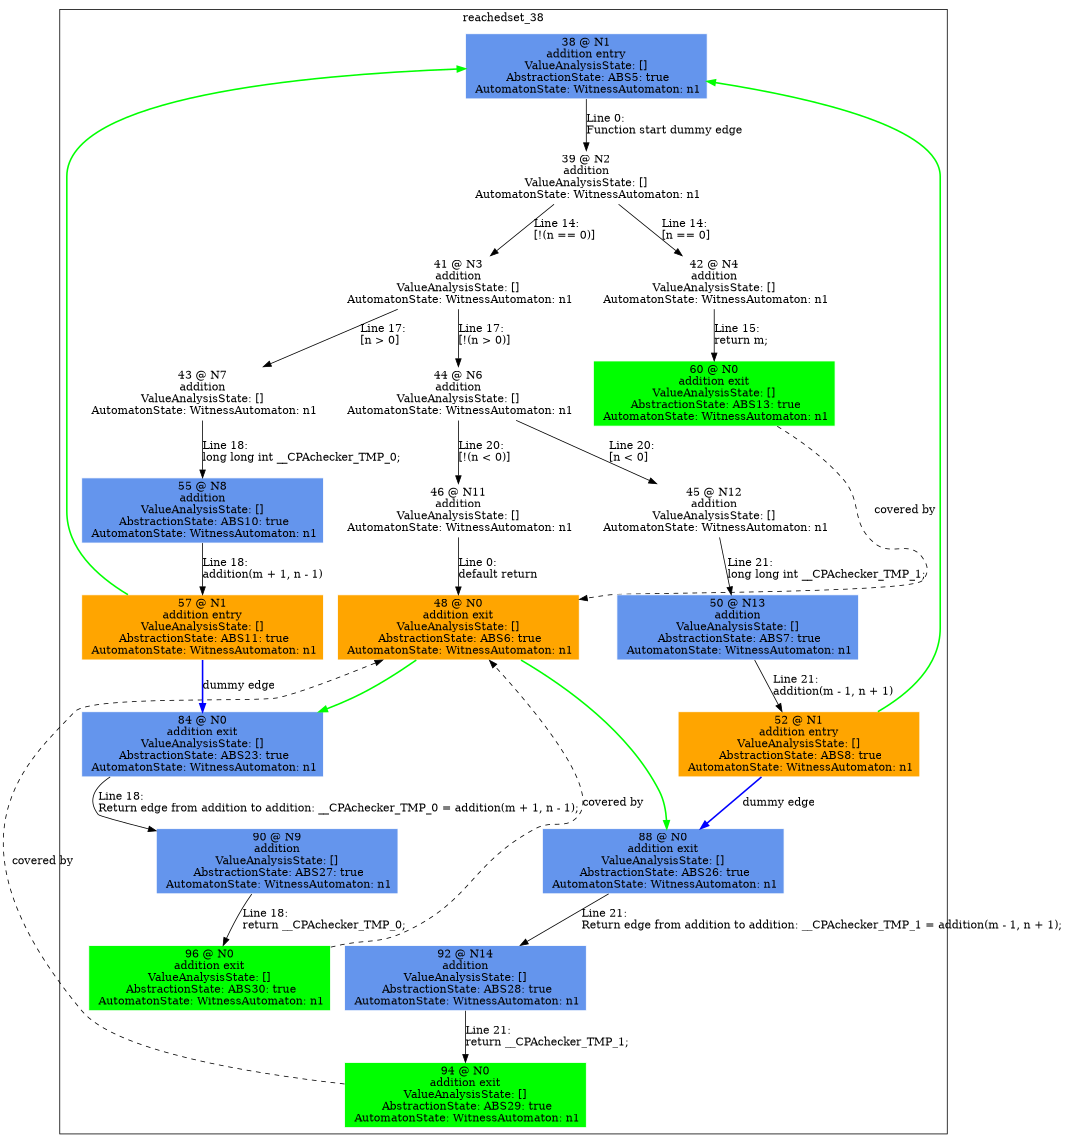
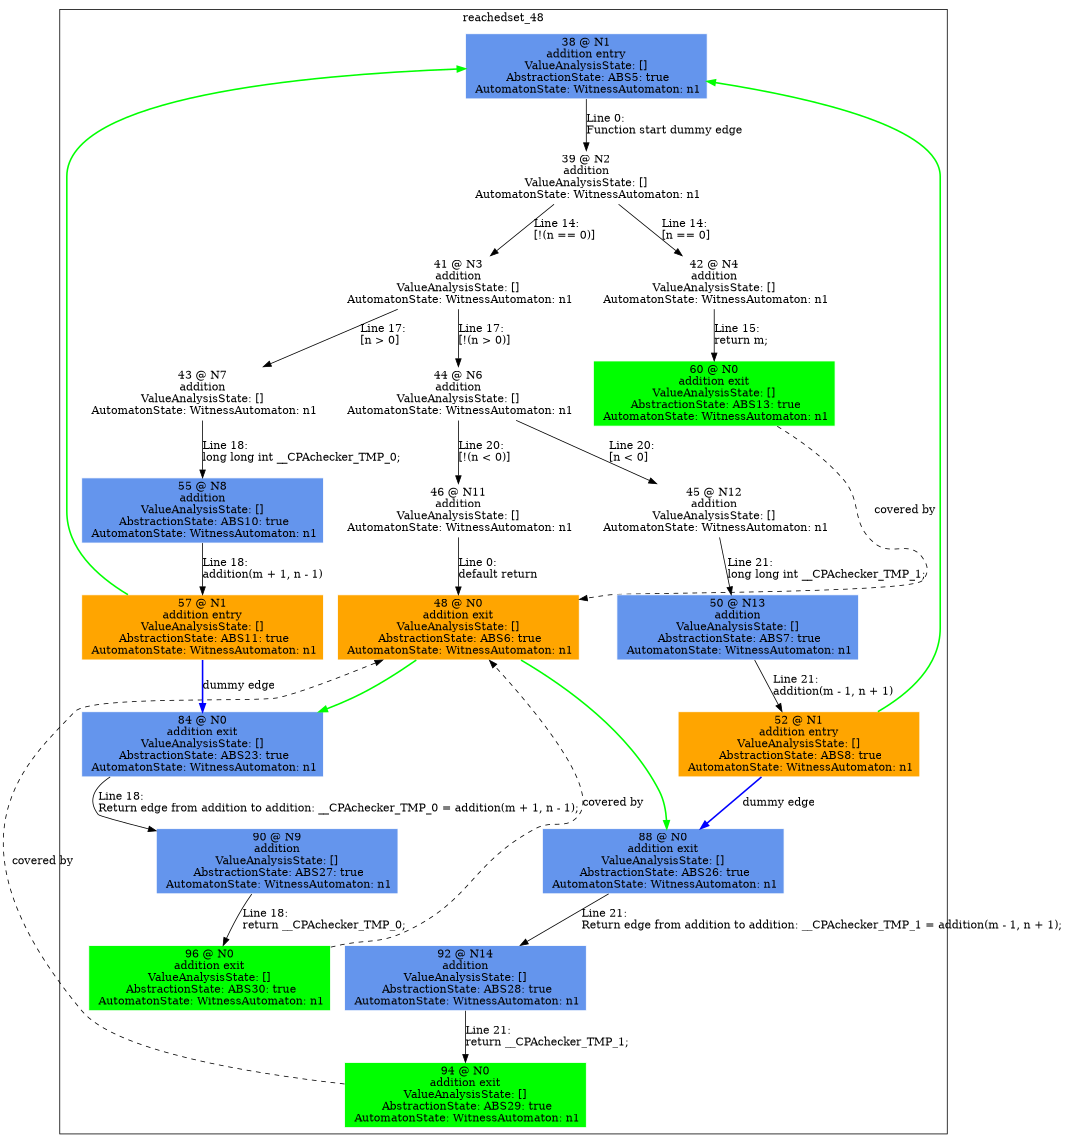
cluster "reachedset_38": label "reachedset_38" -> "reachedset_48"
